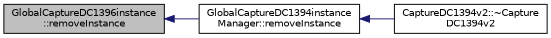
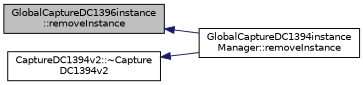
edge "CaptureDC1394v2::~Capture DC1394v2" -> "GlobalCaptureDC1394instance Manager::removeInstance": reversed
